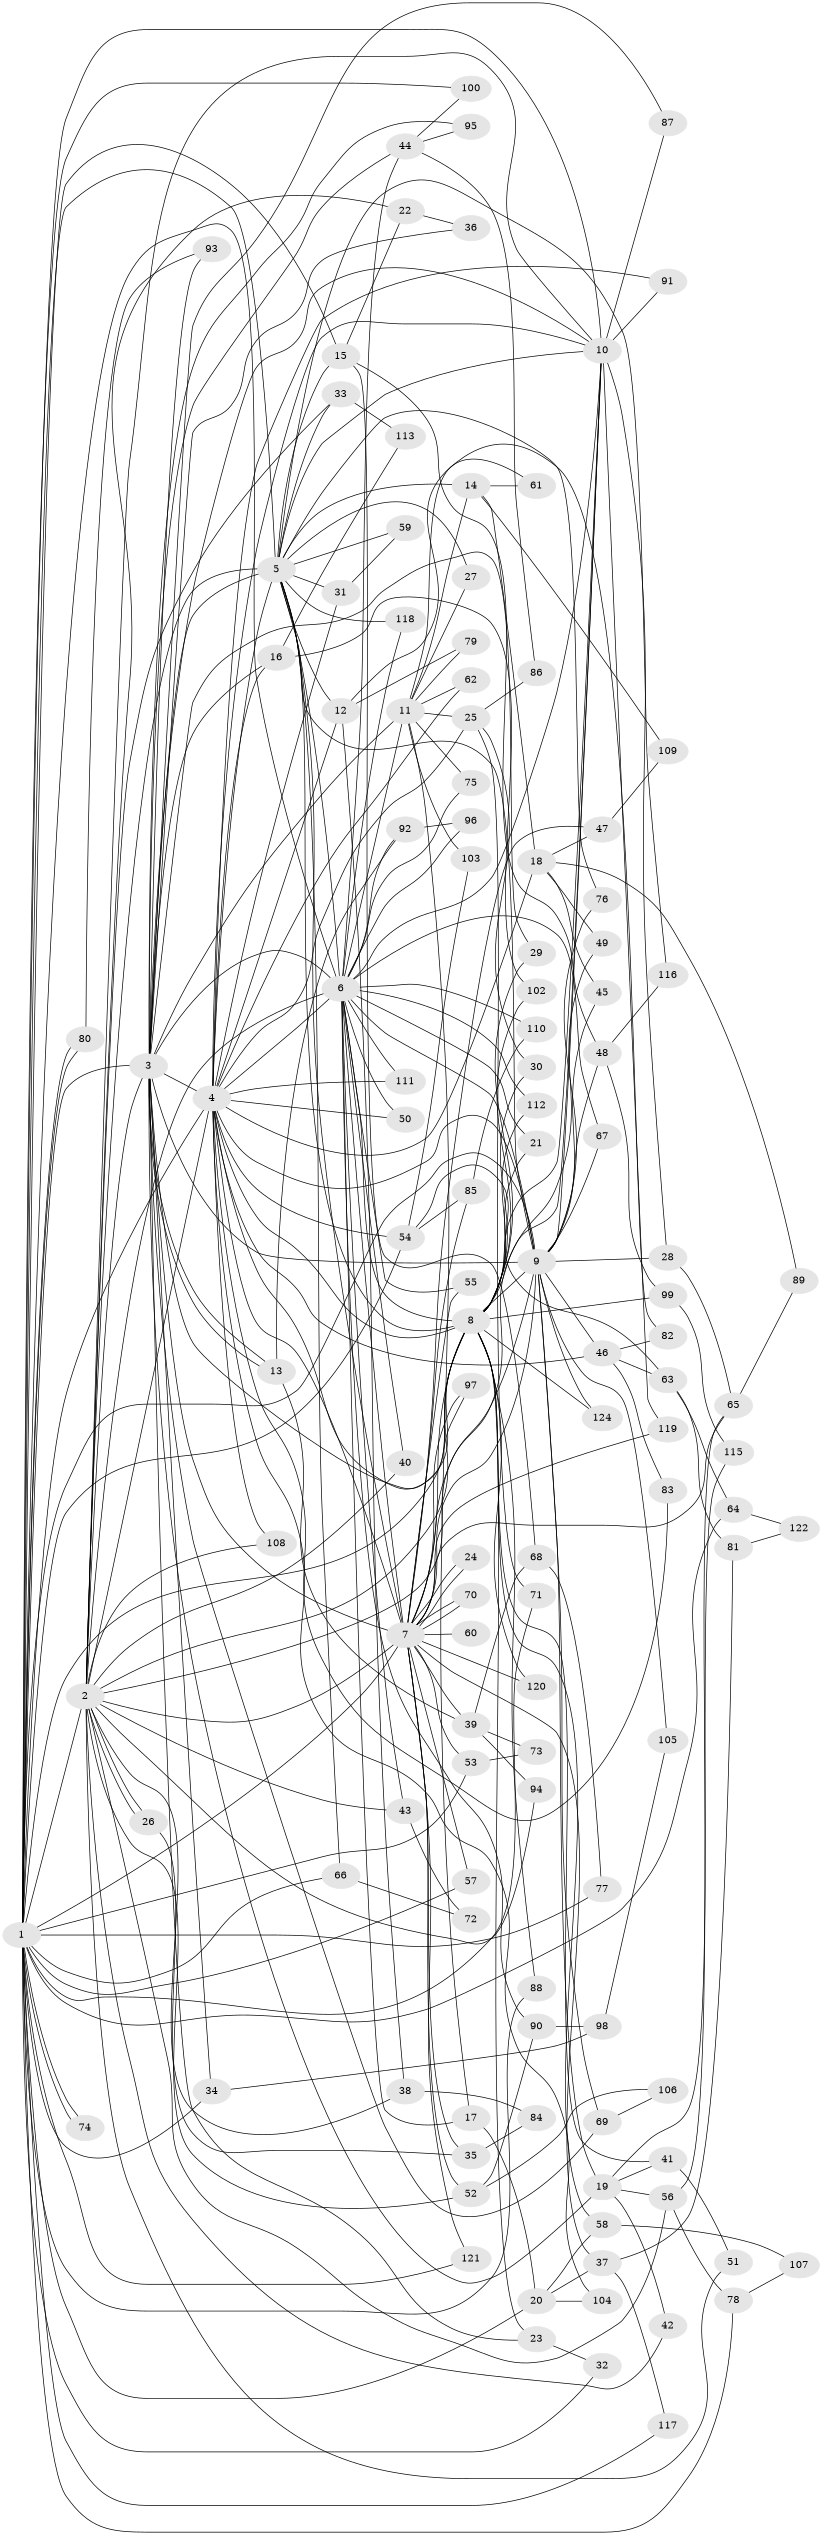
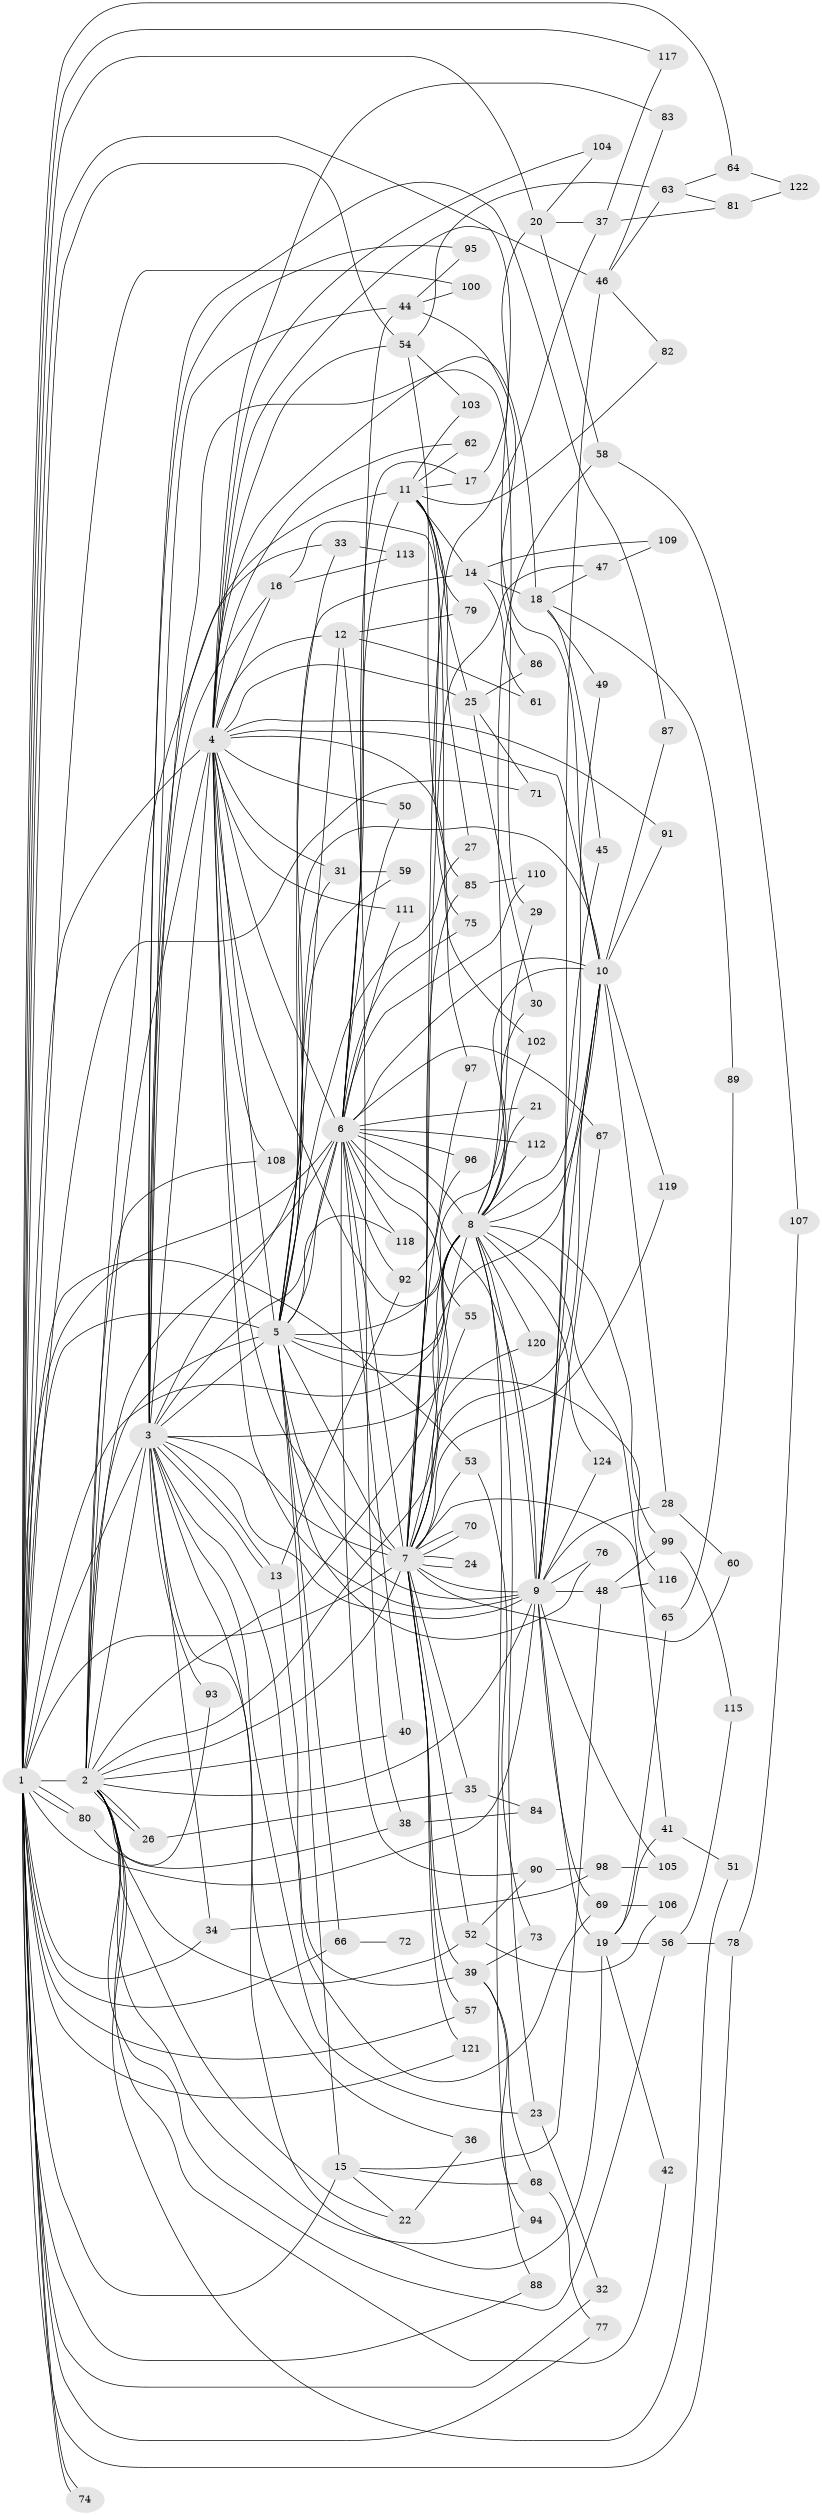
edge "28" -- "65": now "28" -- "60"
node "43": removed
